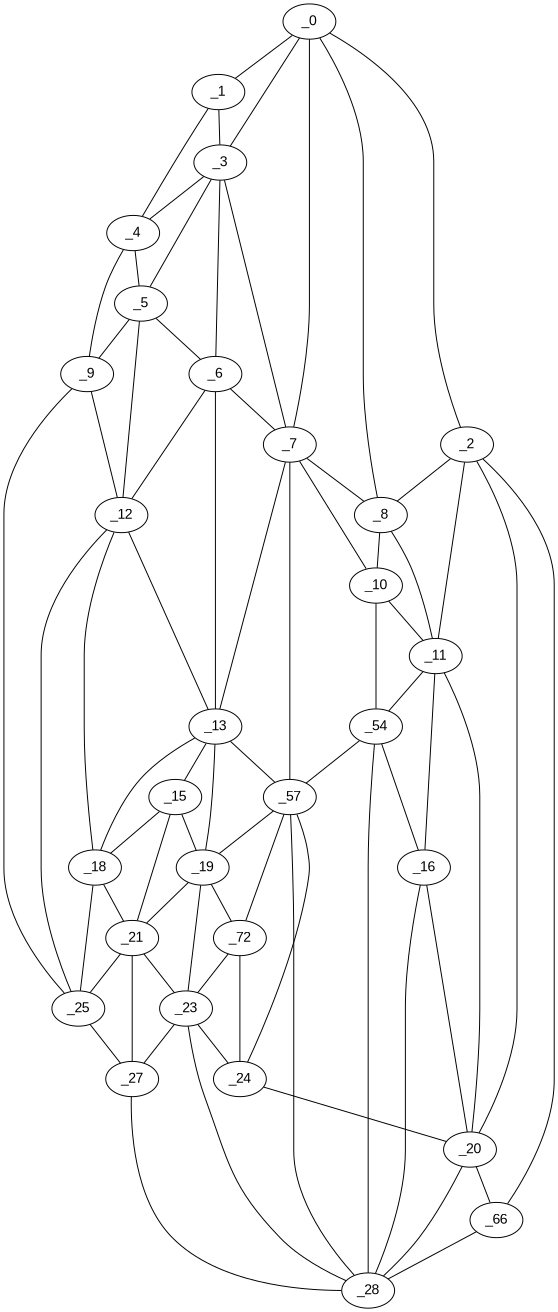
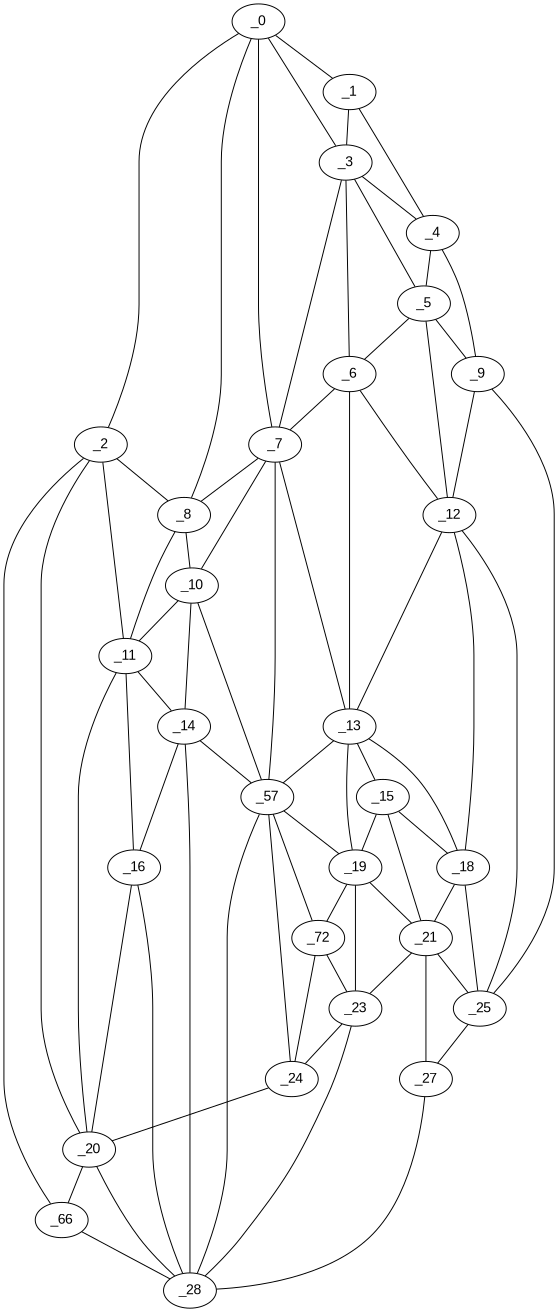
edge "_10" -- "_57": added
node "_54": label "_54" -> "_14"
edge "_23" -- "_27": removed
